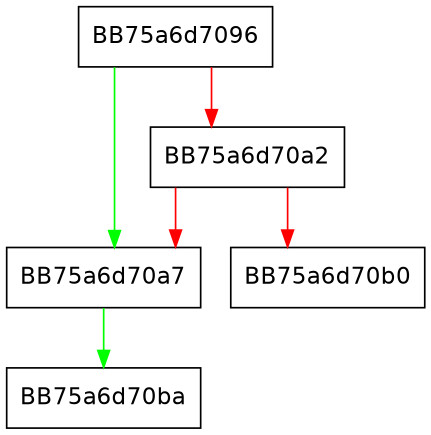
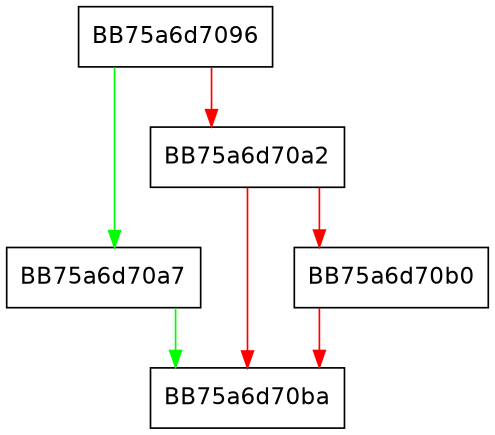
edge "BB75a6d70a2" -> "BB75a6d70a7": now "BB75a6d70a2" -> "BB75a6d70ba"
edge "BB75a6d70b0" -> "BB75a6d70ba": added
